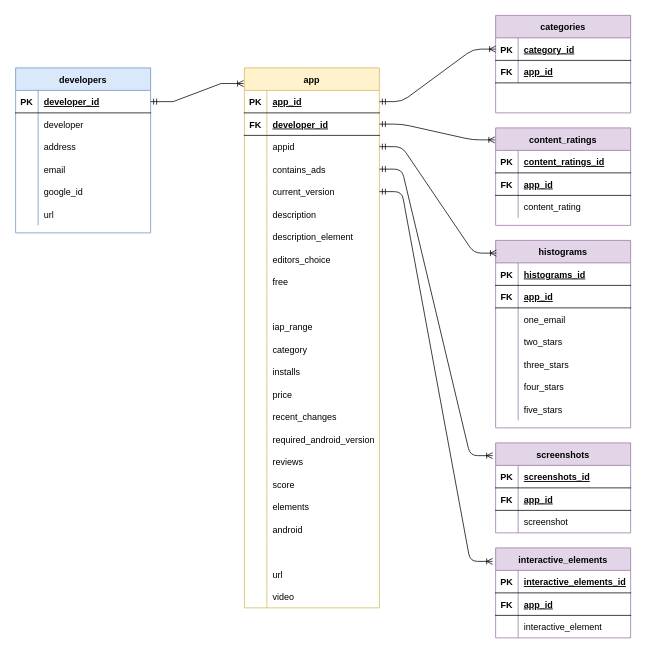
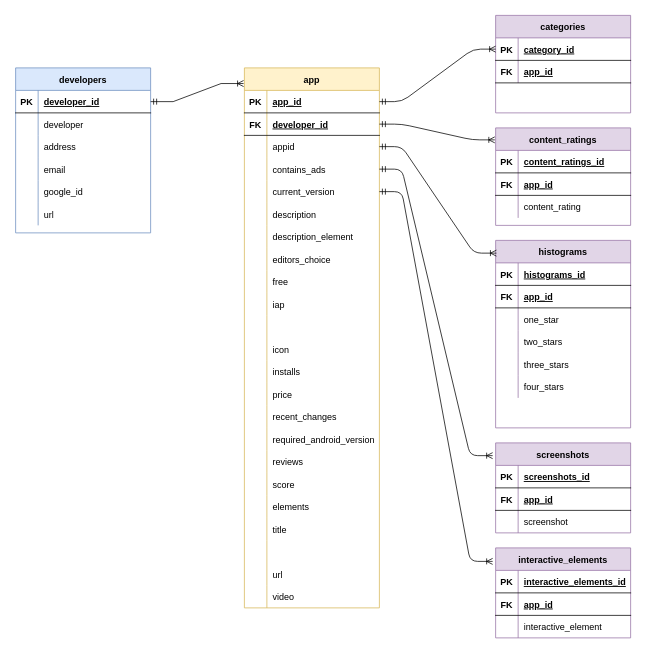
node "iap": added
node "one_email": label "one_email" -> "one_star"
node "iap_range": removed
node "category": label "category" -> "icon"
node "five_stars": removed
node "android": label "android" -> "title"
